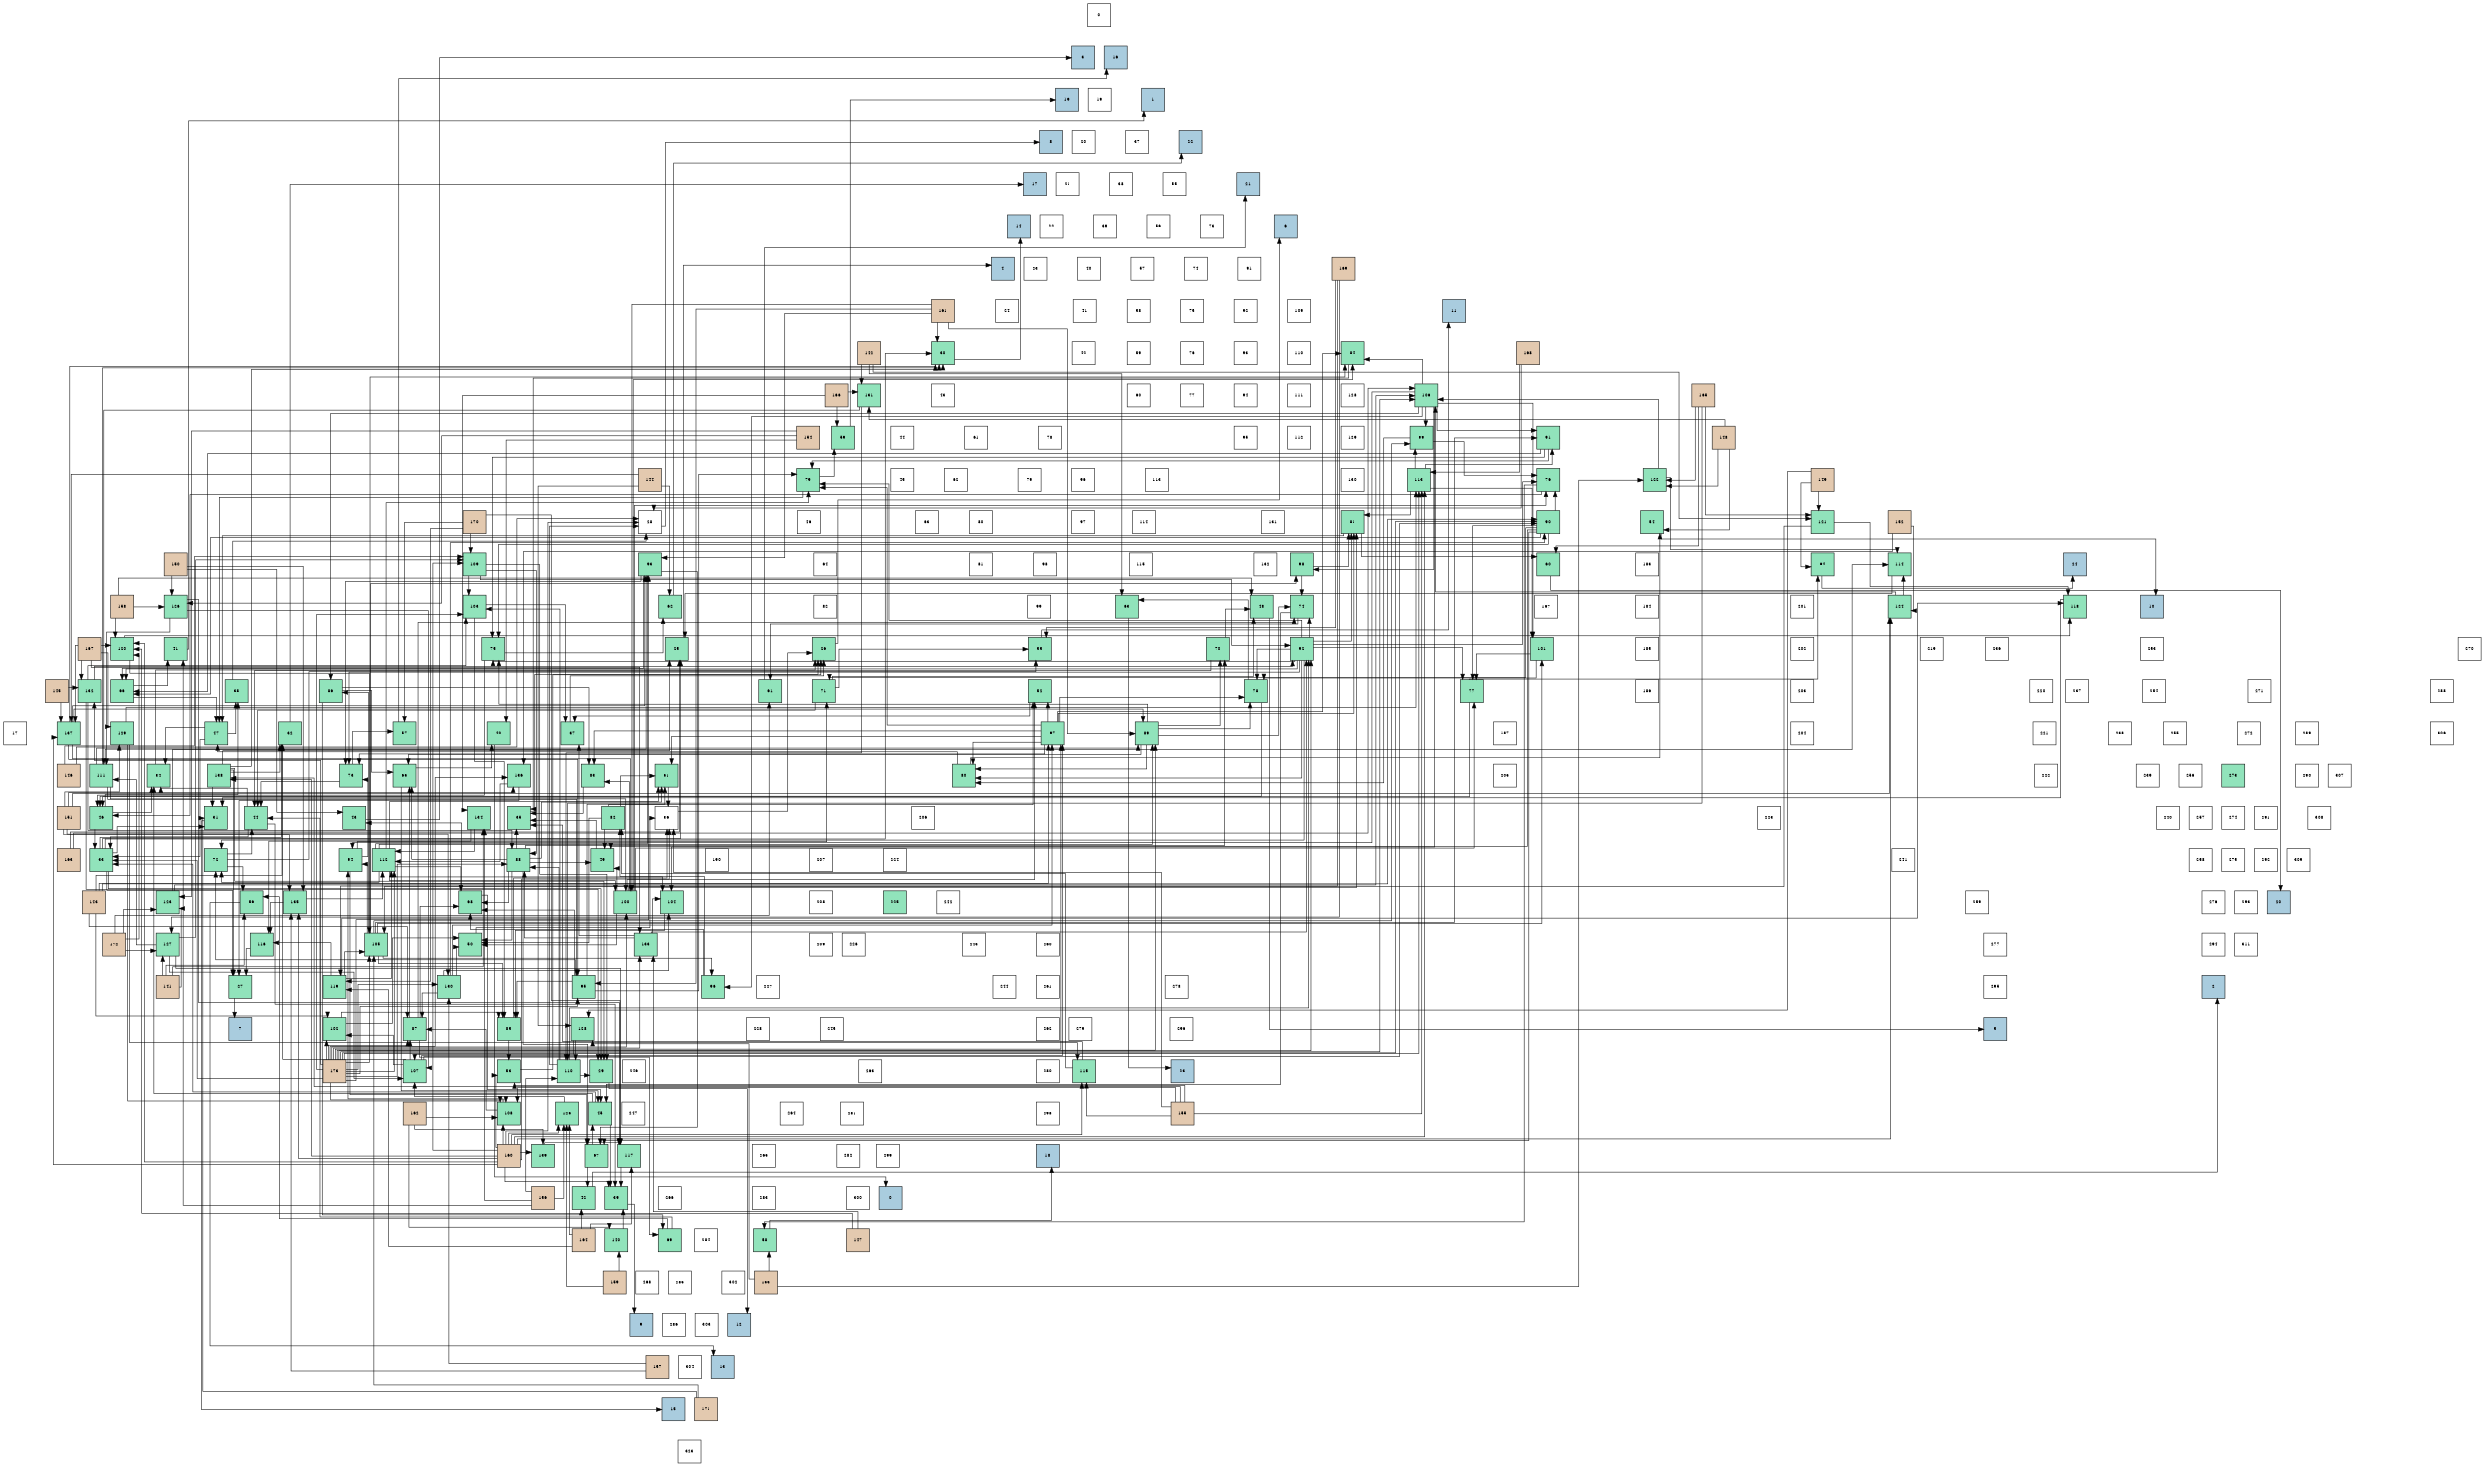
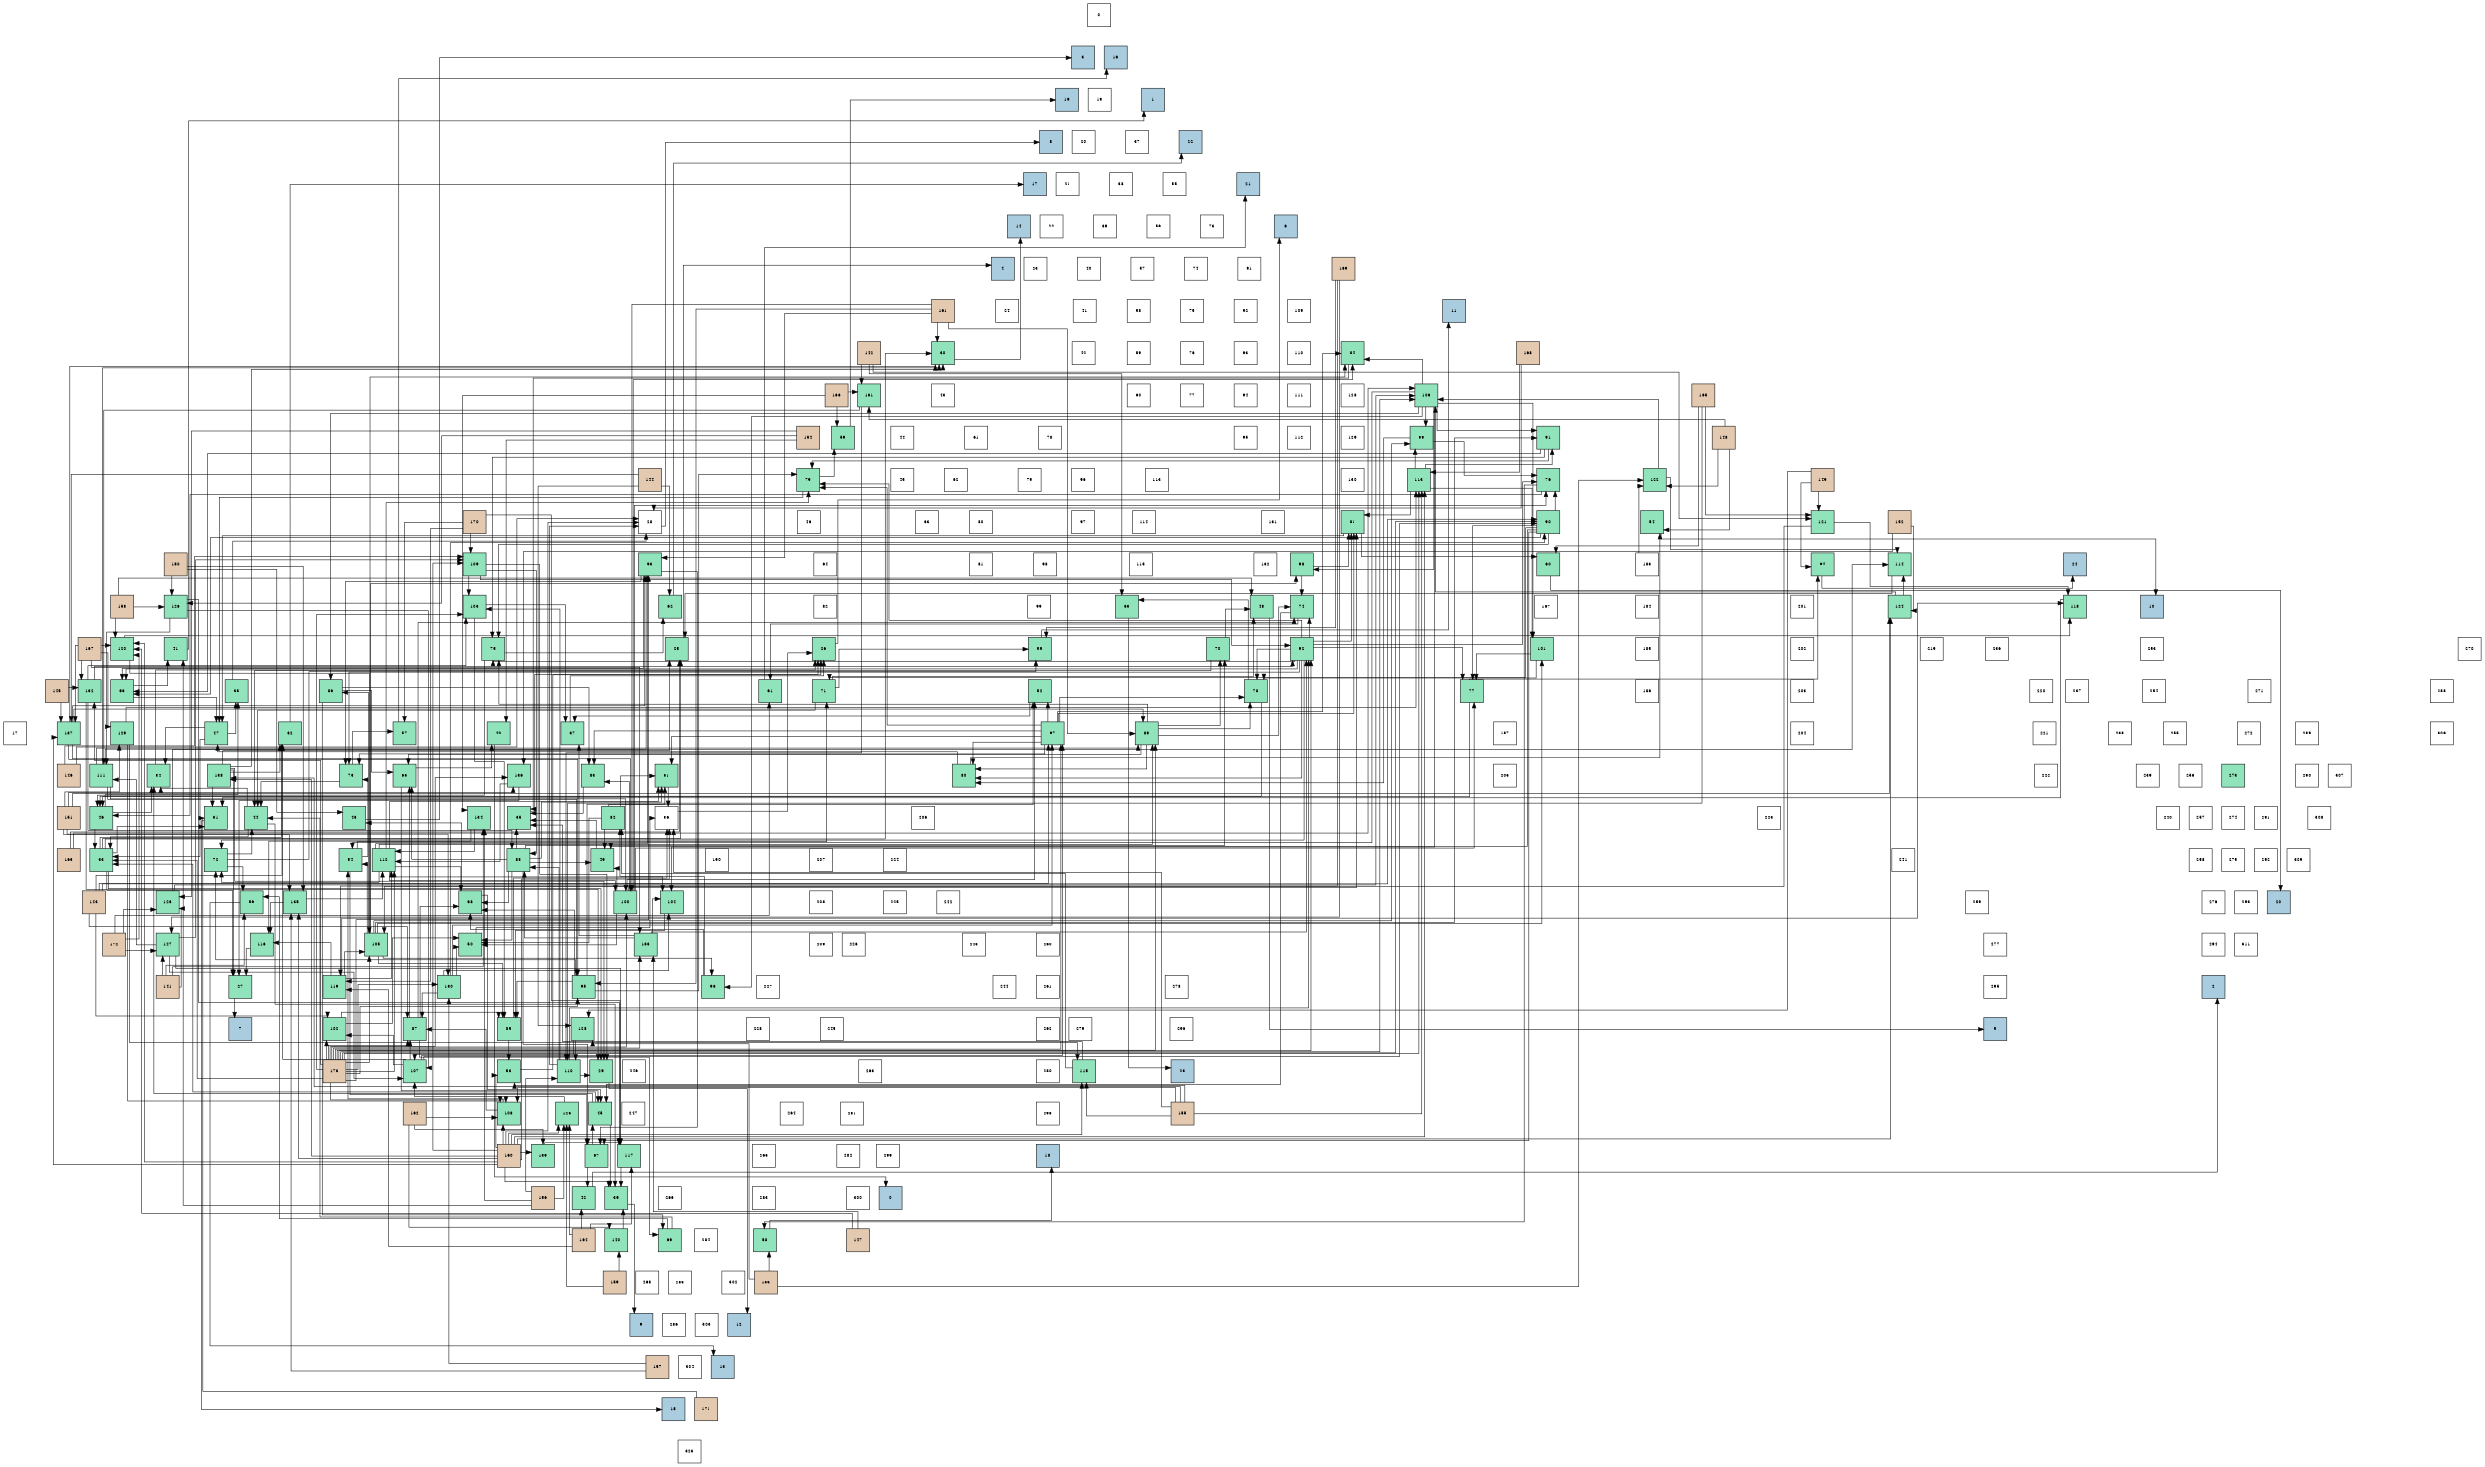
edge "165" -> "122": now "183" -> "122"
node "225": fillcolor #91e3bb -> #ffffff
edge "173" -> "88": removed
edge "171" -> "105": removed
